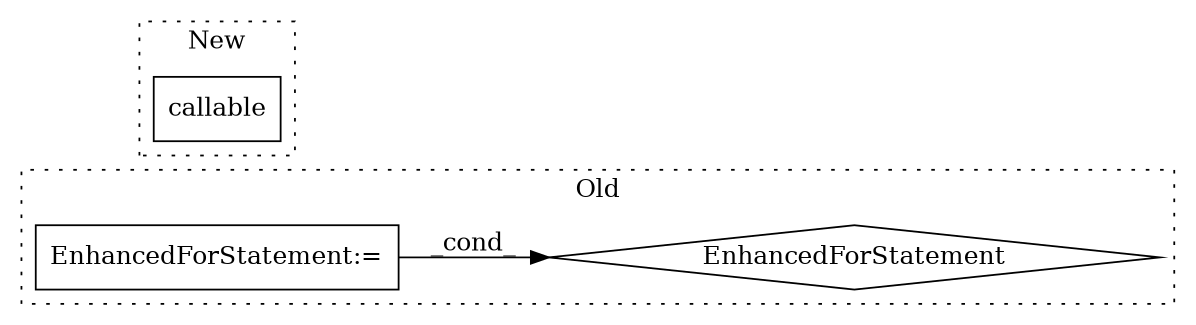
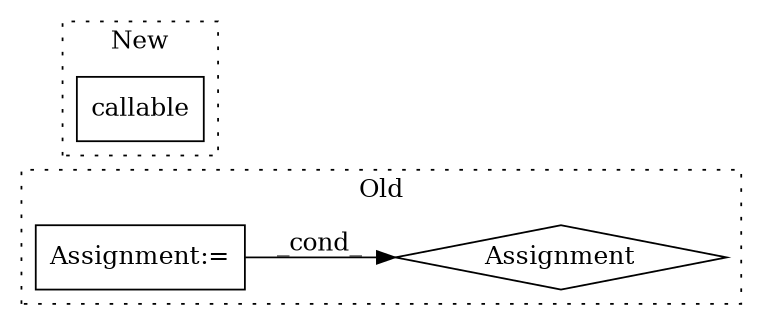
node "EnhancedForStatement:=": label "EnhancedForStatement:=" -> "Assignment:="
node "EnhancedForStatement": label "EnhancedForStatement" -> "Assignment"
